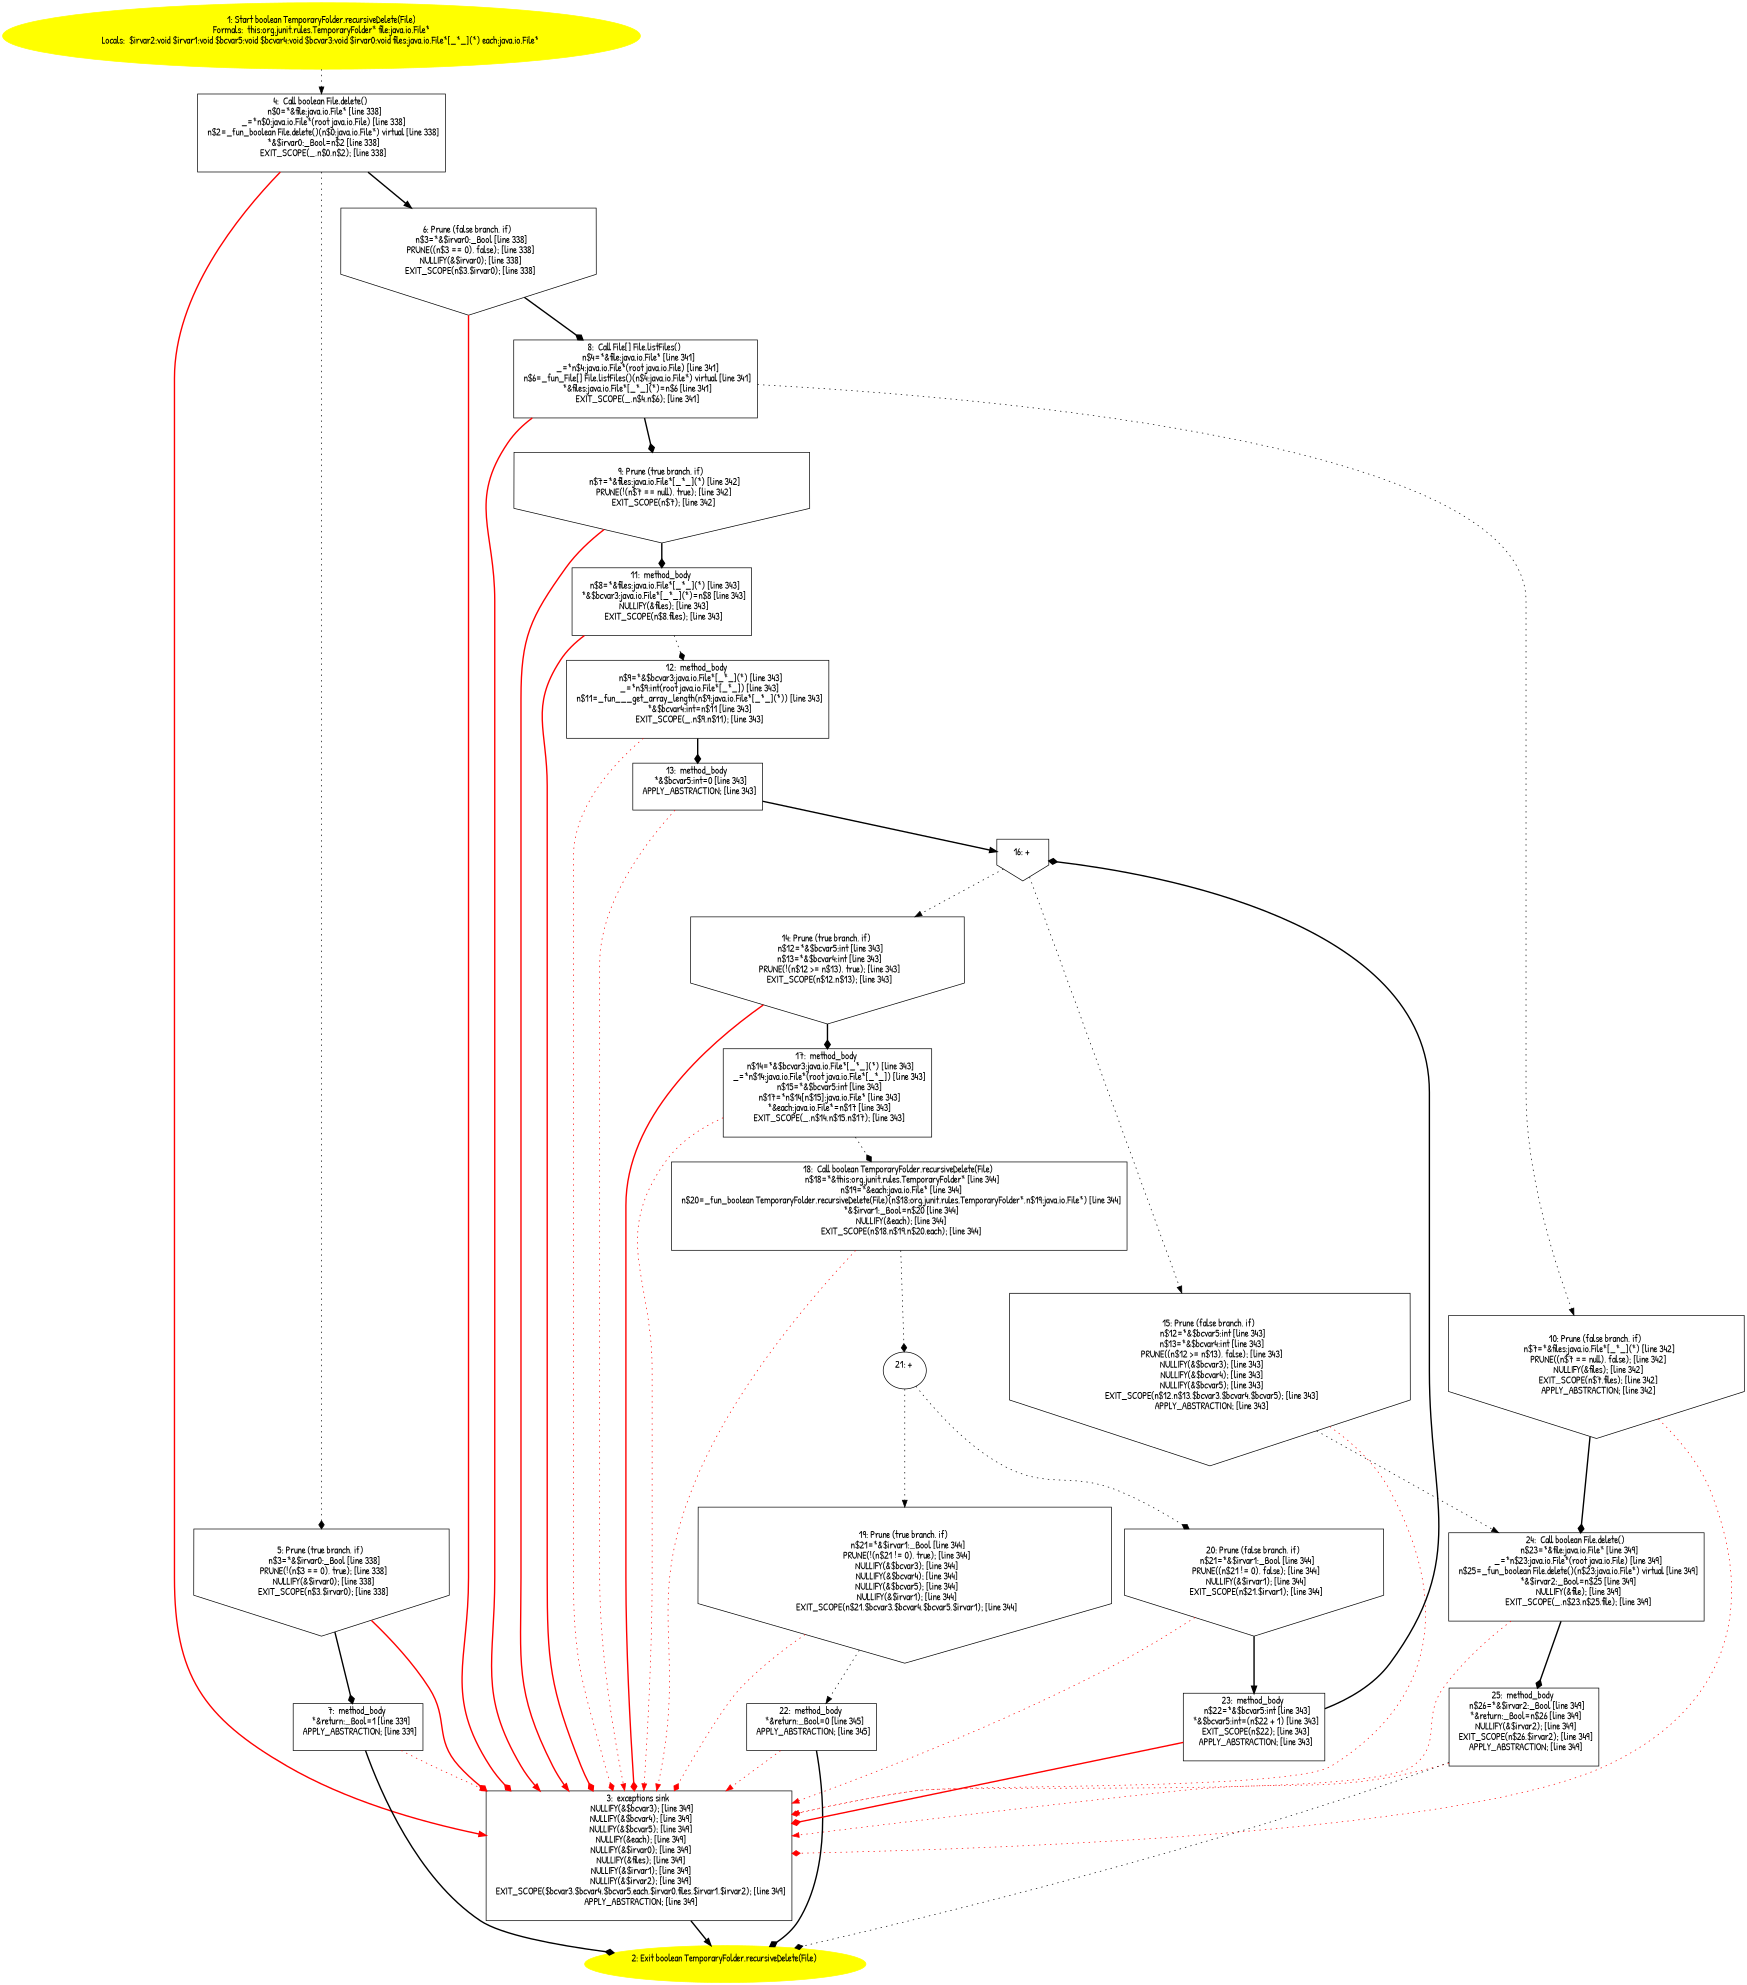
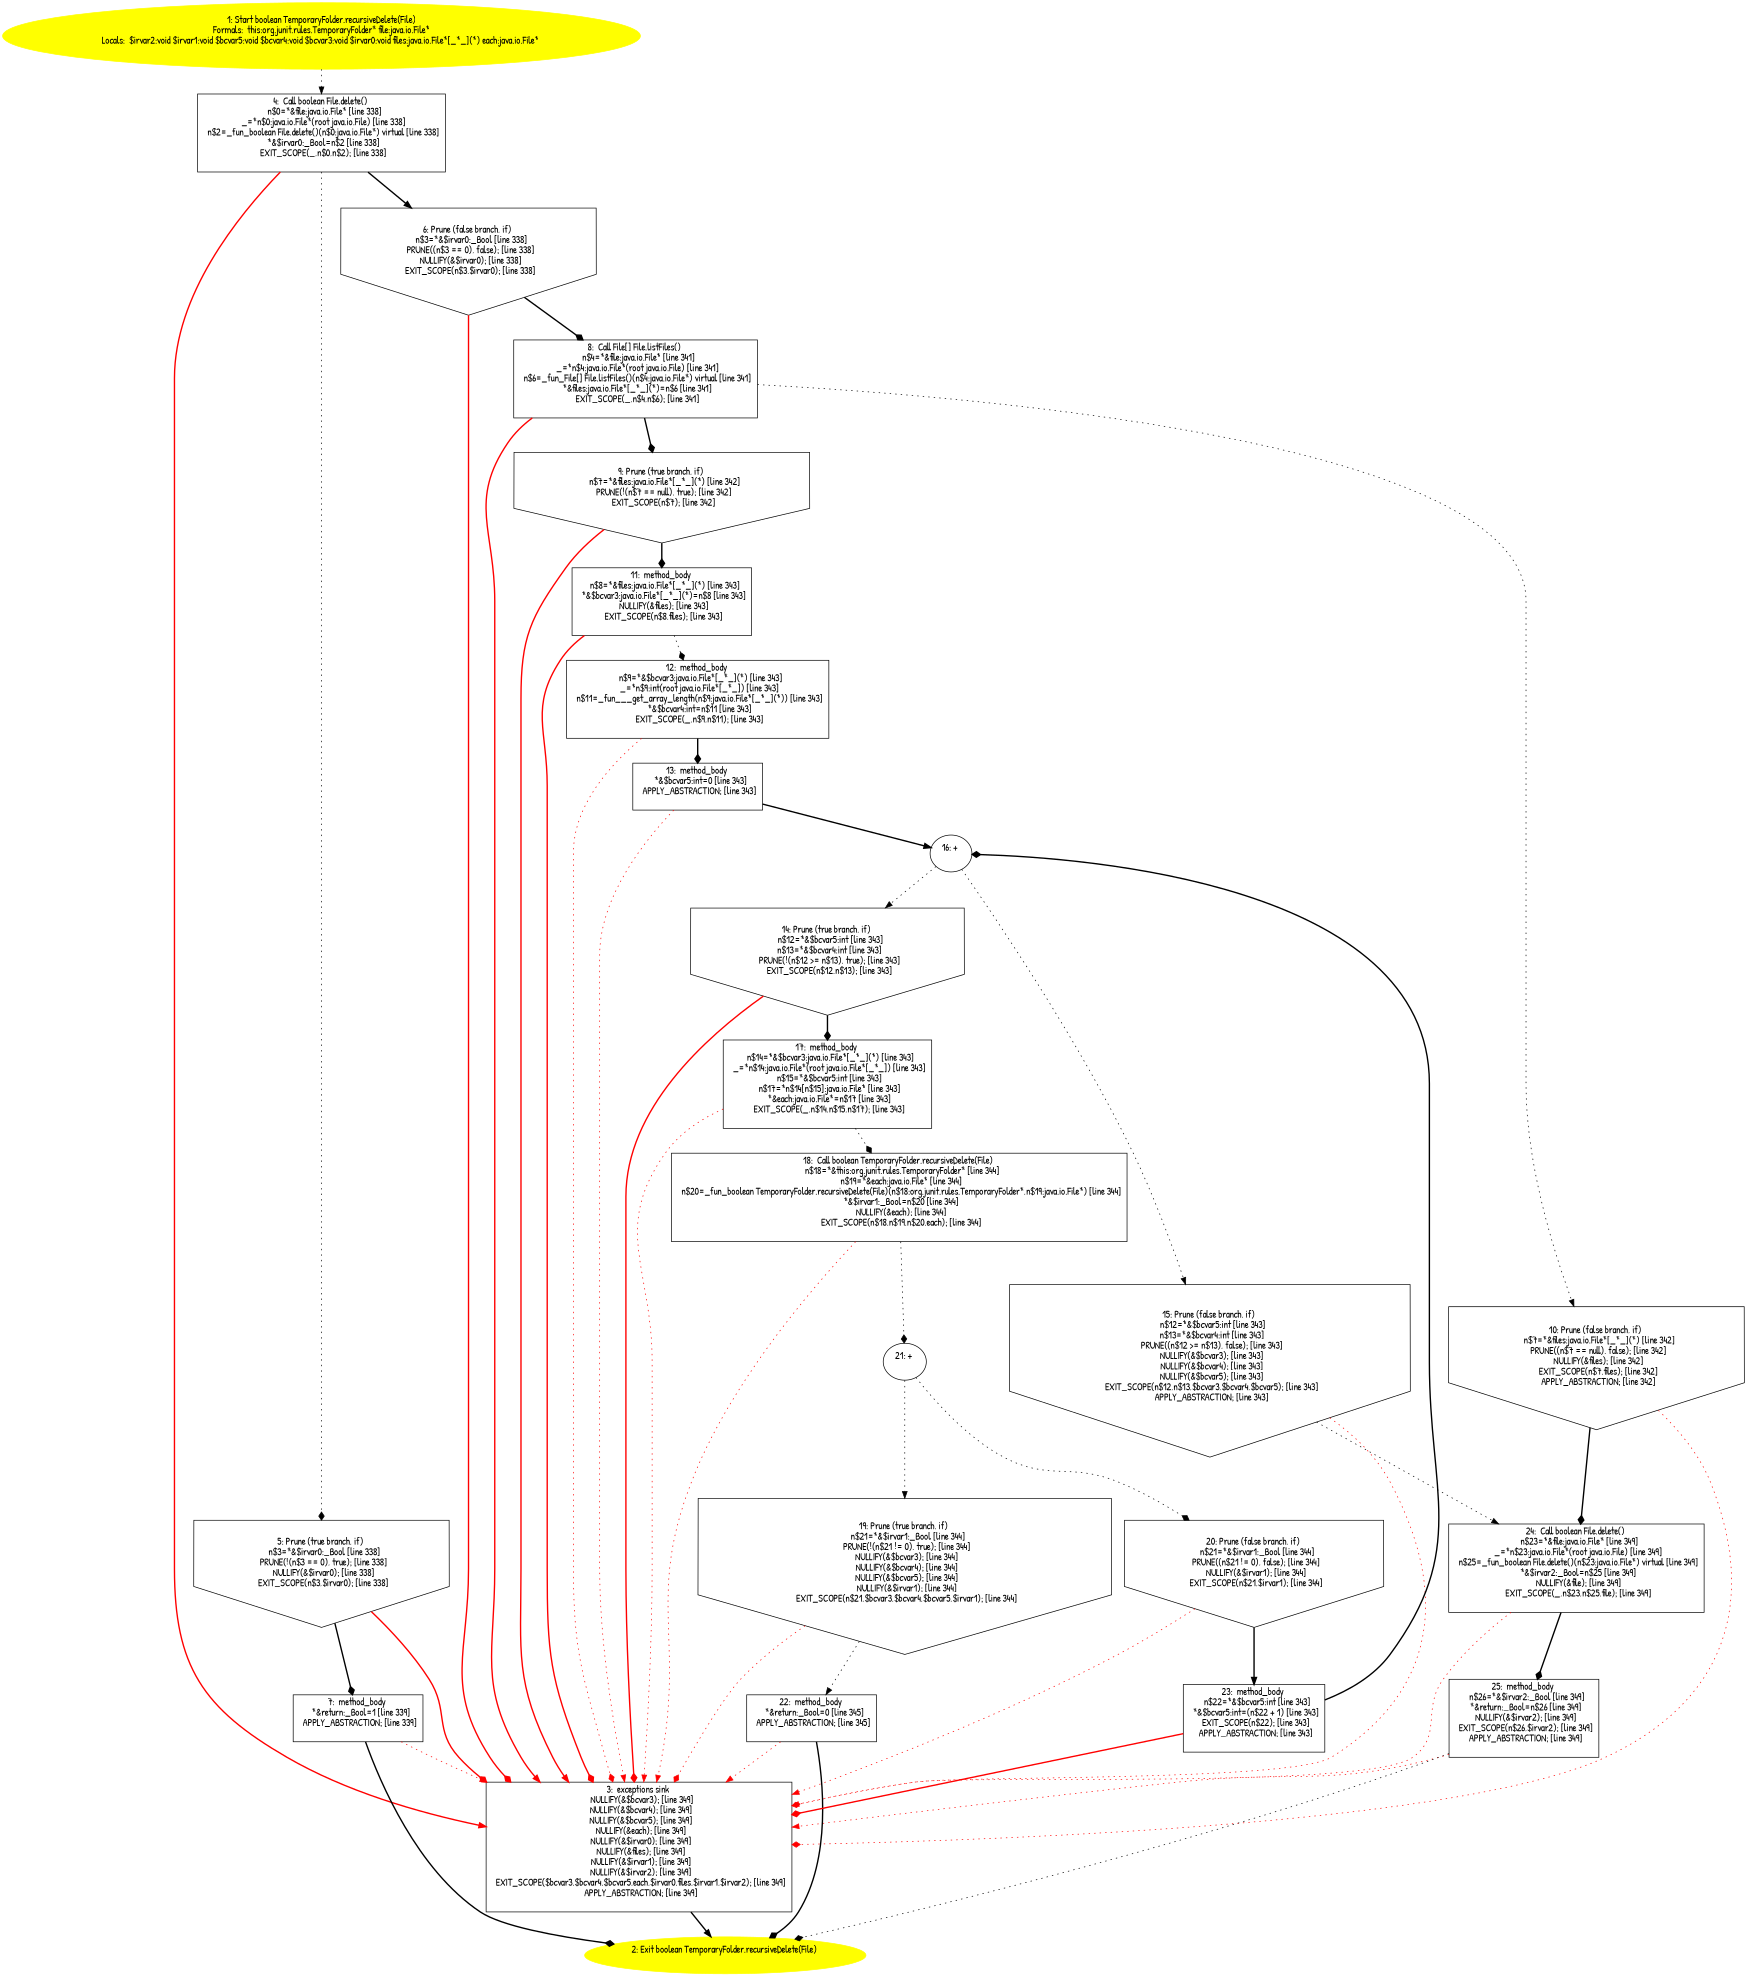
node "16: +": shape invhouse -> ellipse
